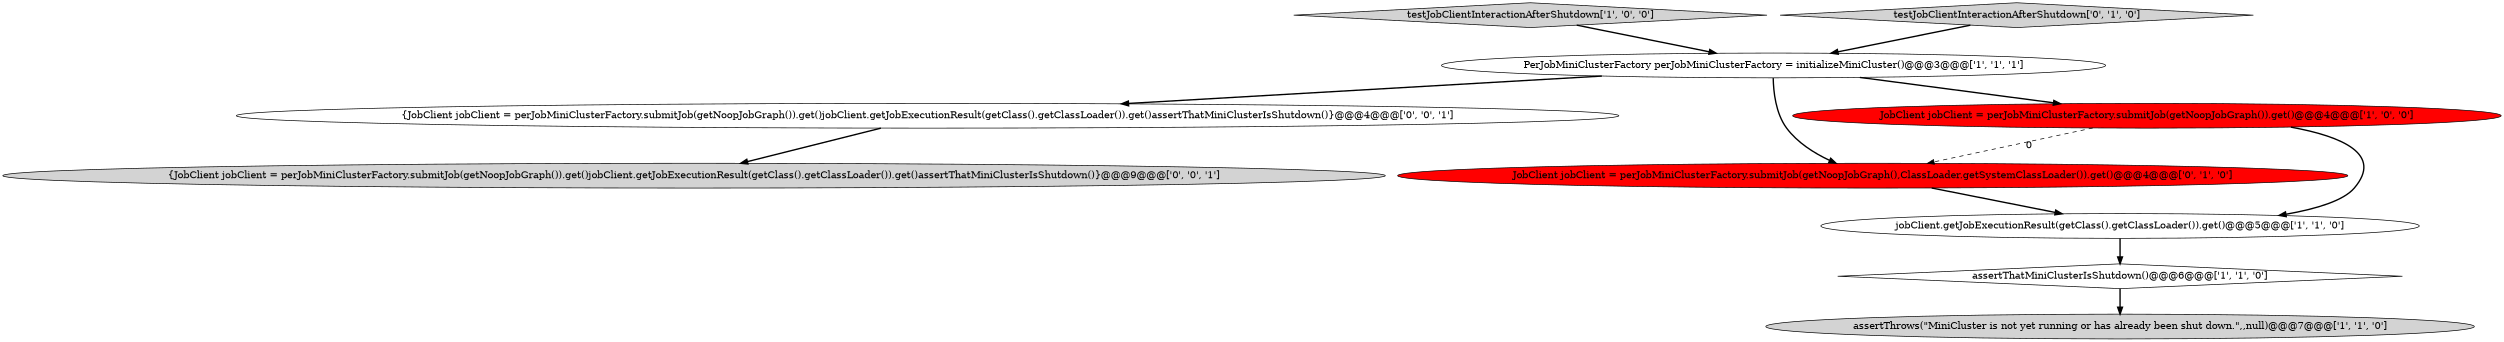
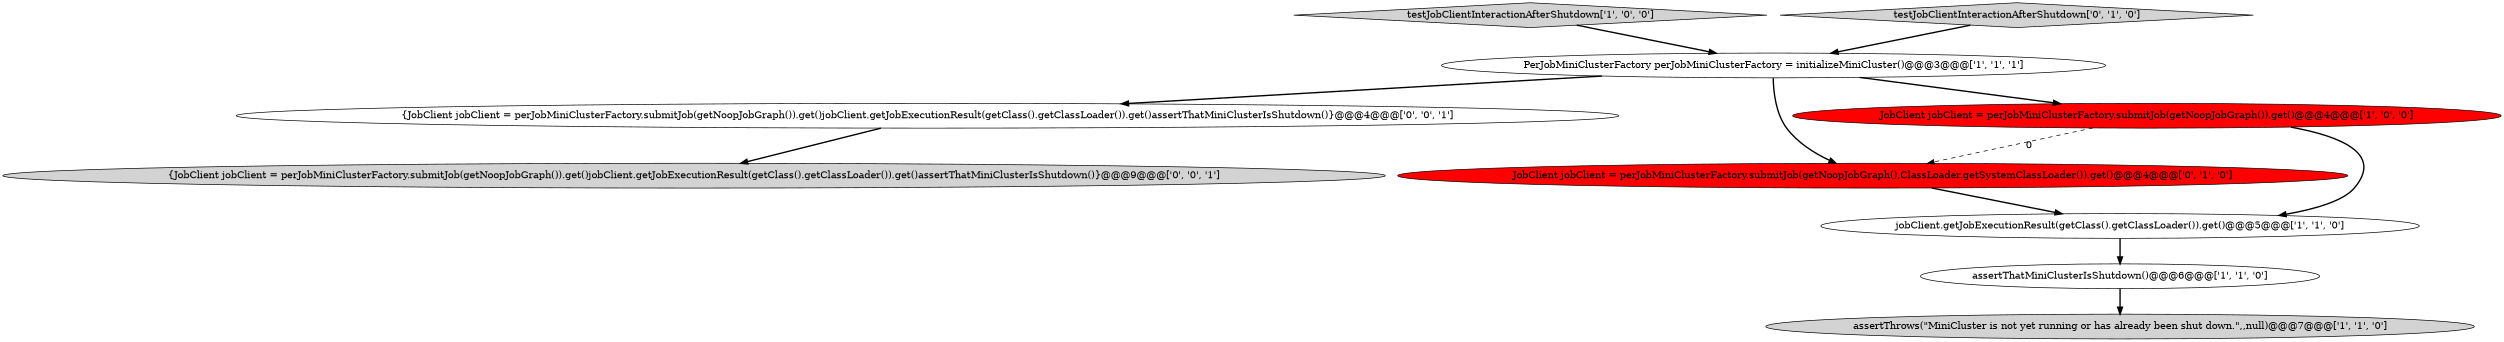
node "assertThatMiniClusterIsShutdown()@@@6@@@['1', '1', '0']": shape diamond -> ellipse
